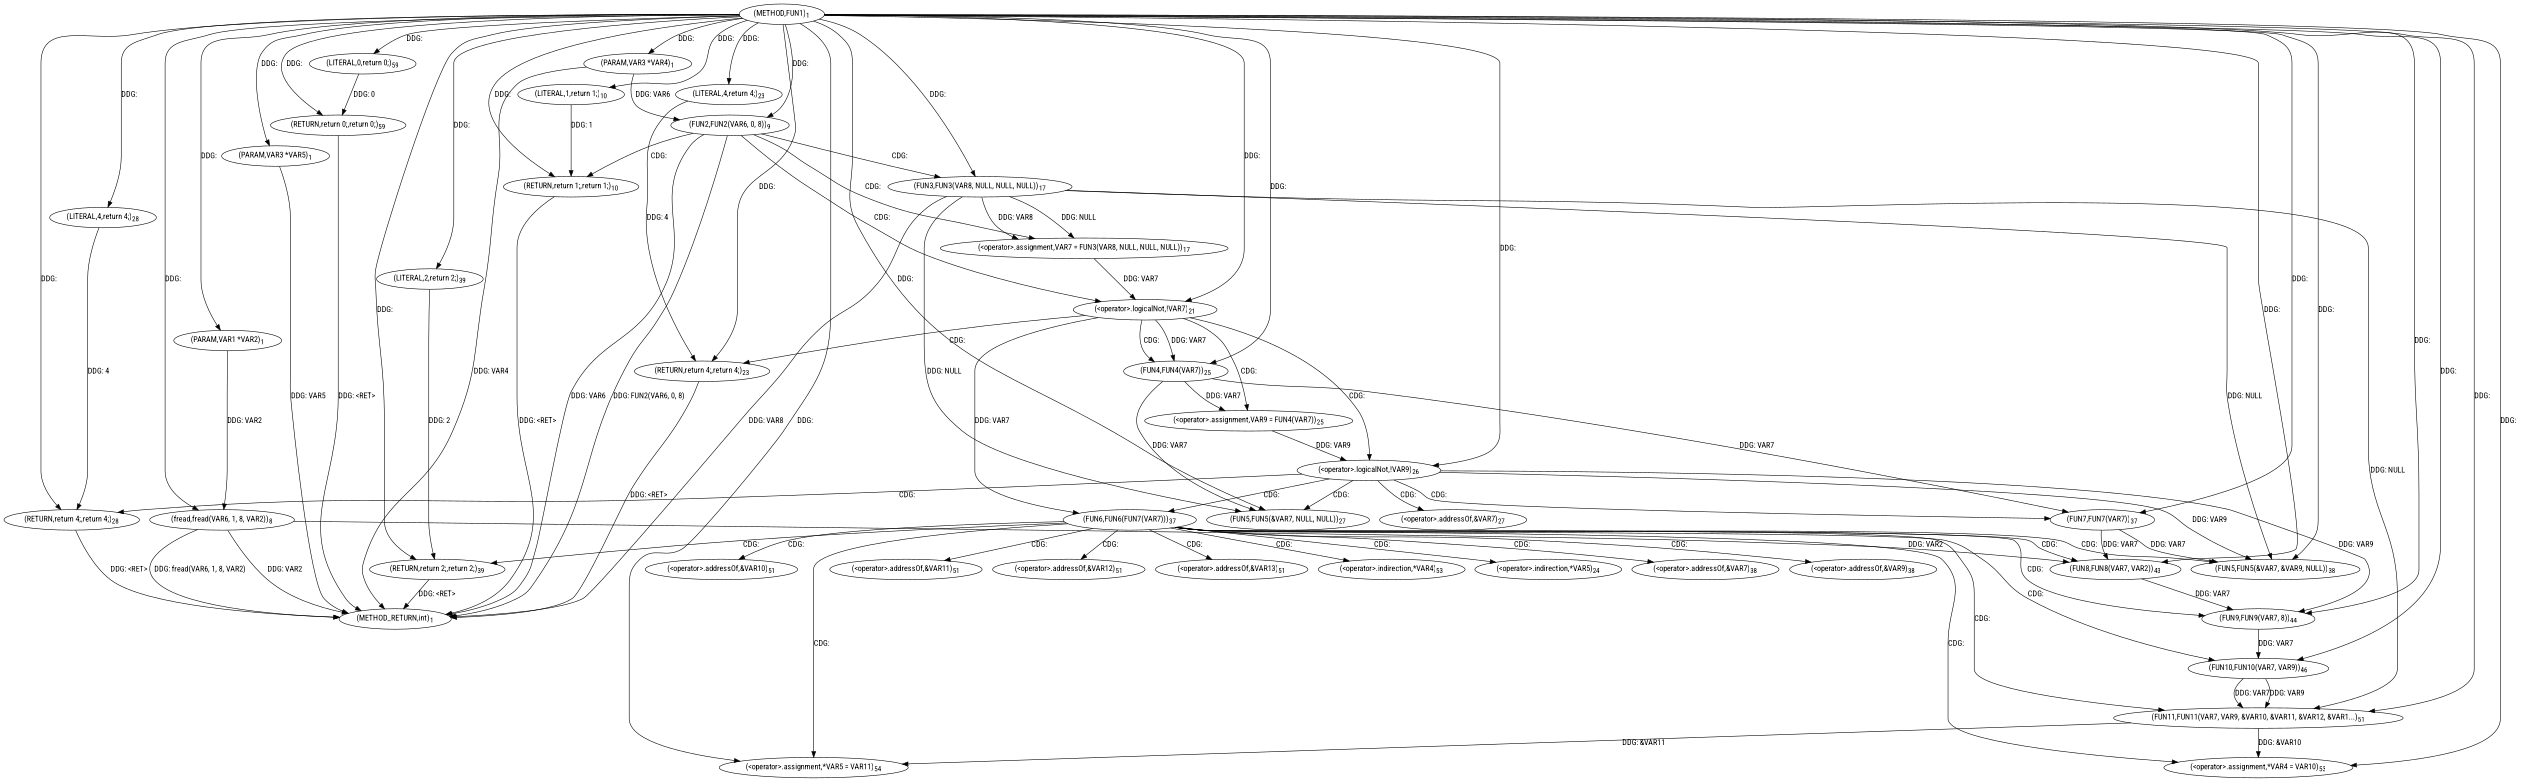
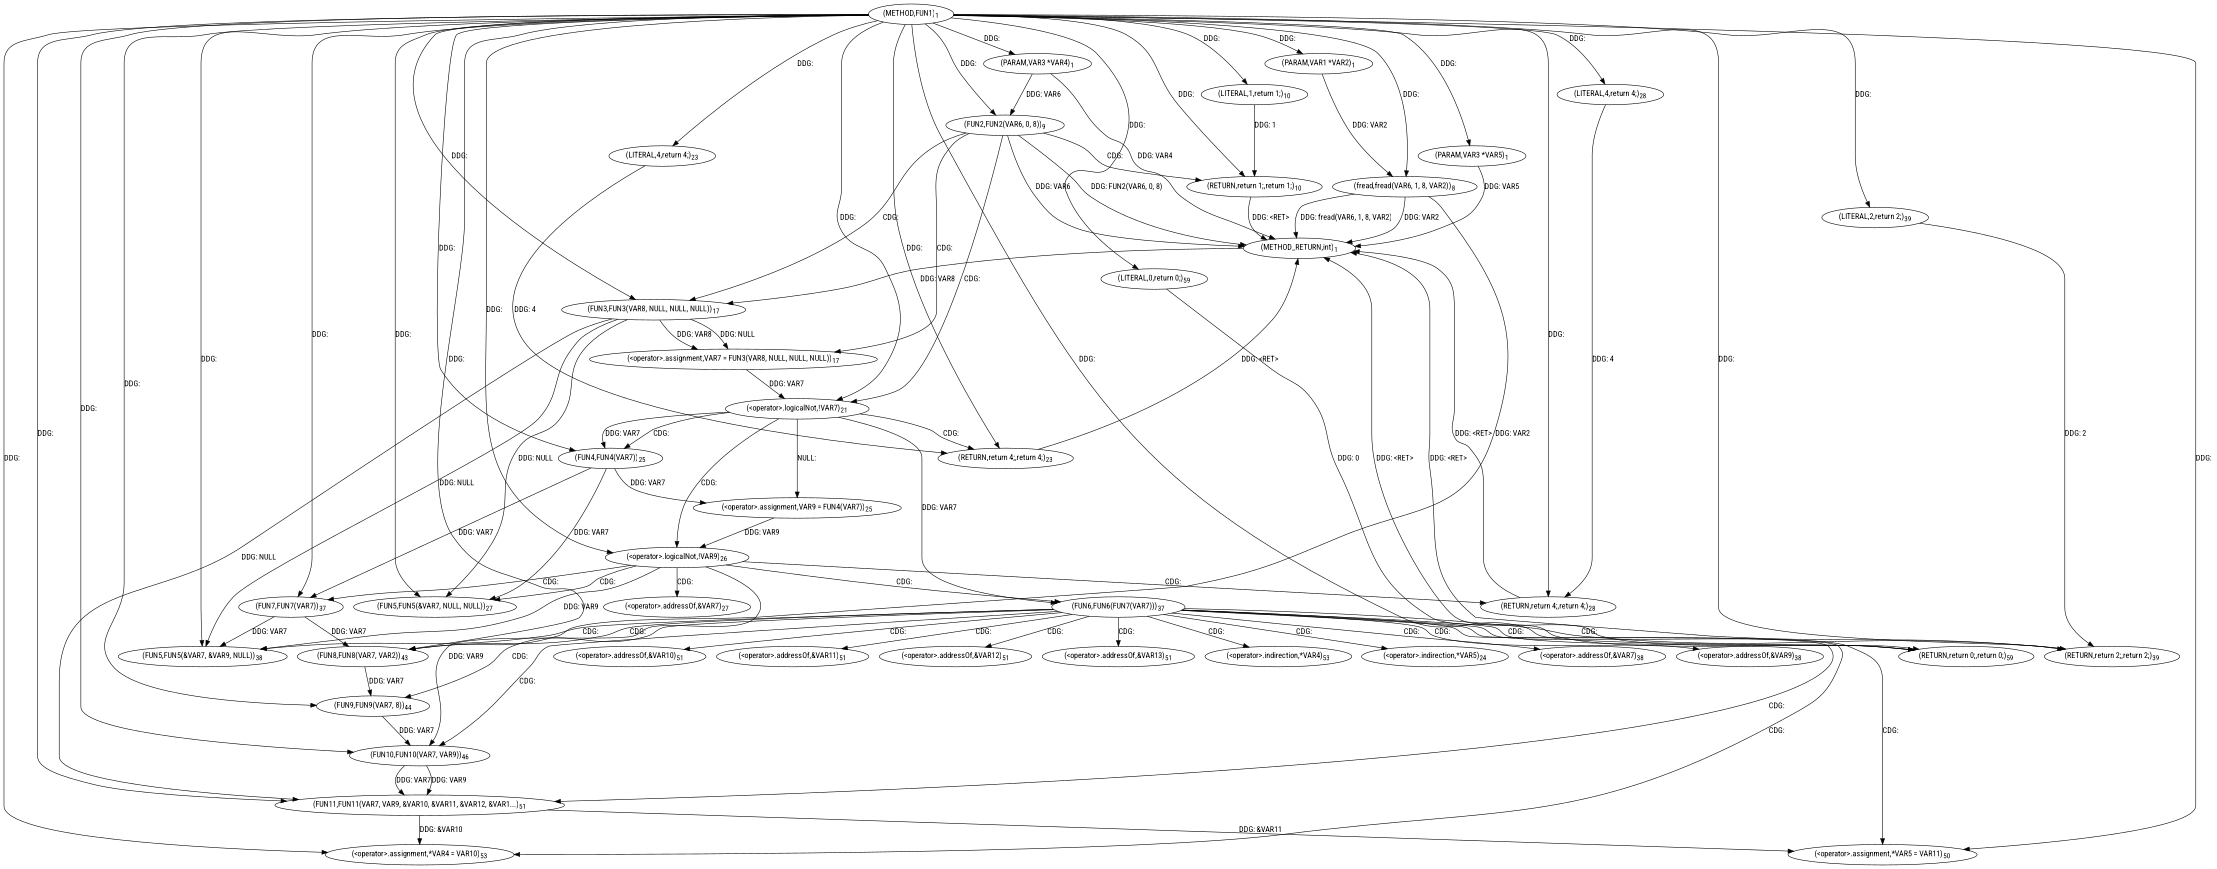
edge "(<operator>.logicalNot,!VAR7)" -> "(<operator>.assignment,VAR9 = FUN4(VAR7))": label "CDG: " -> "NULL: "
edge "(FUN3,FUN3(VAR8, NULL, NULL, NULL))" -> "(METHOD_RETURN,int)": reversed
edge "(<operator>.logicalNot,!VAR9)" -> "(FUN9,FUN9(VAR7, 8))": now "(<operator>.logicalNot,!VAR9)" -> "(FUN10,FUN10(VAR7, VAR9))"
edge "(FUN6,FUN6(FUN7(VAR7)))" -> "(RETURN,return 0;,return 0;)": added, label "CDG:"
node "(<operator>.assignment,*VAR5 = VAR11)": text "54" -> "50"
